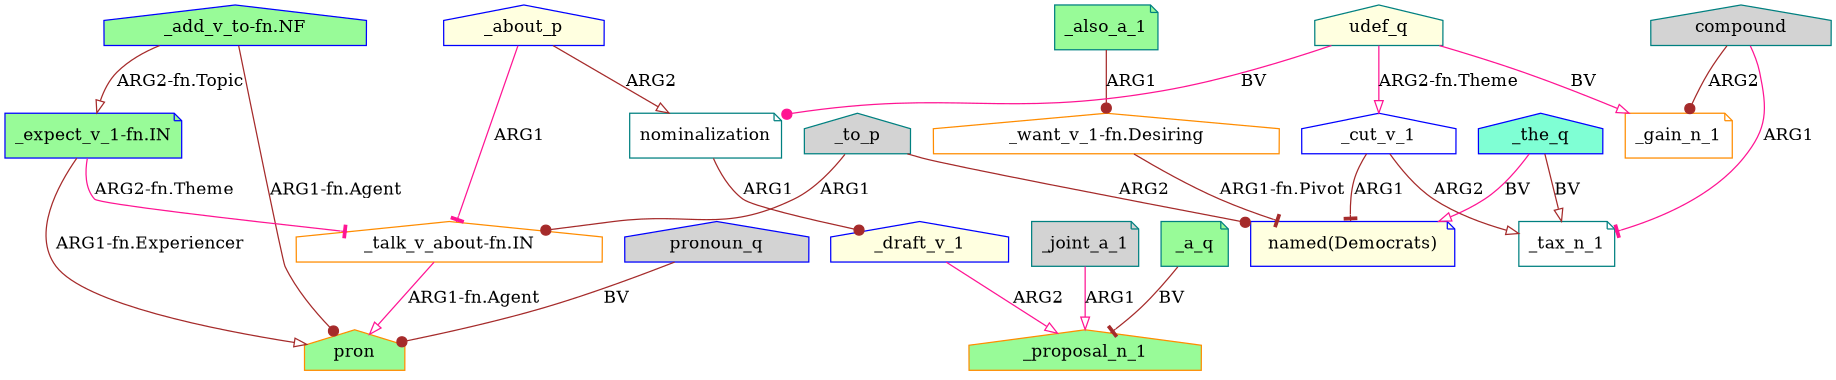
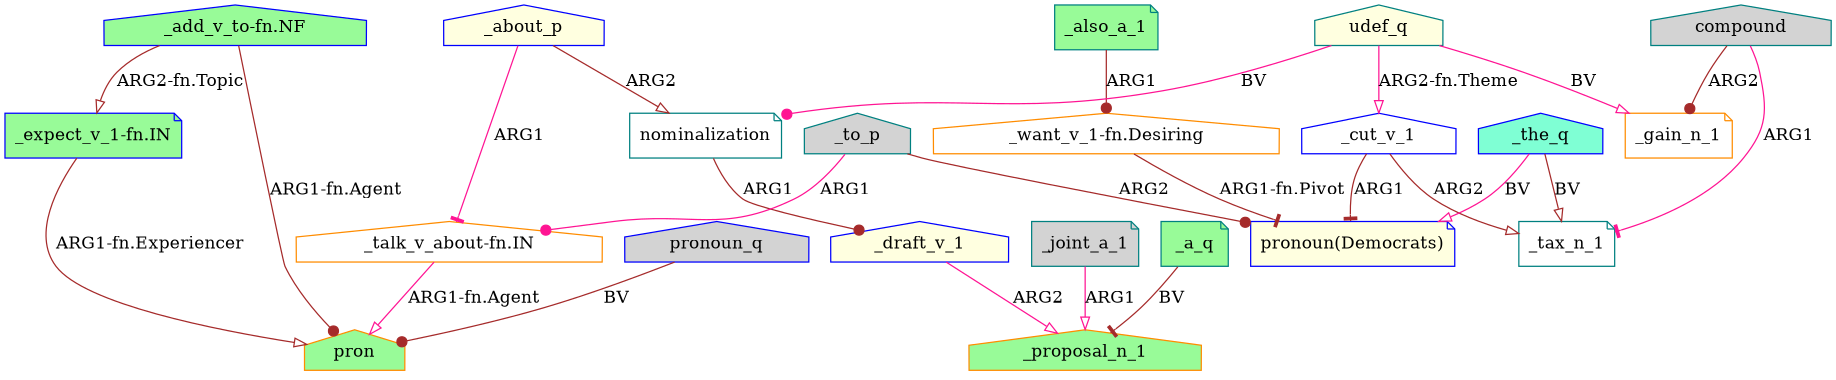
edge "_expect_v_1-fn.IN" -> "_talk_v_about-fn.IN": removed, label "ARG2-fn.Theme"
edge "_to_p" -> "_talk_v_about-fn.IN": color brown -> deeppink
node "named(Democrats)": label "named(Democrats)" -> "pronoun(Democrats)"
